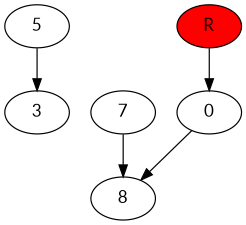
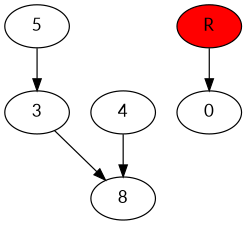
node "7": label "7" -> "4"
edge "0" -> "8": now "3" -> "8"
